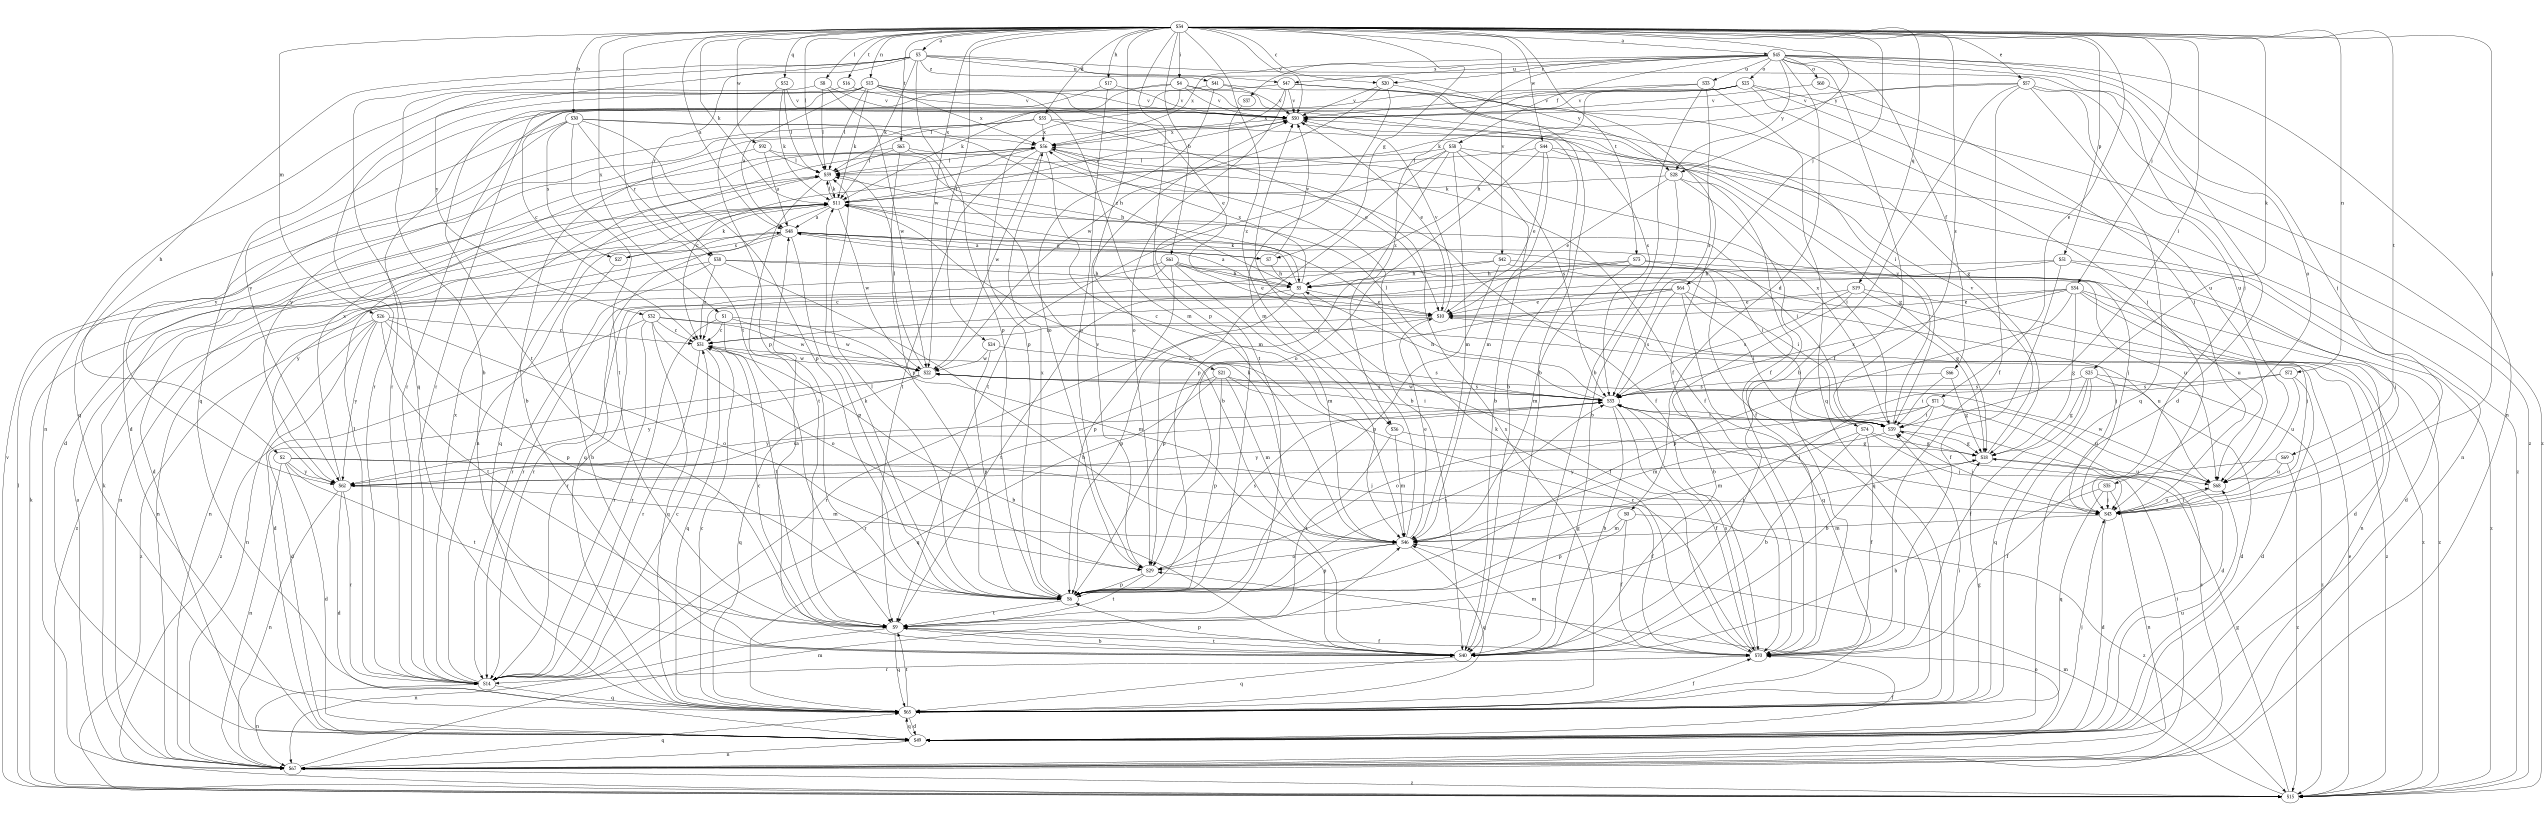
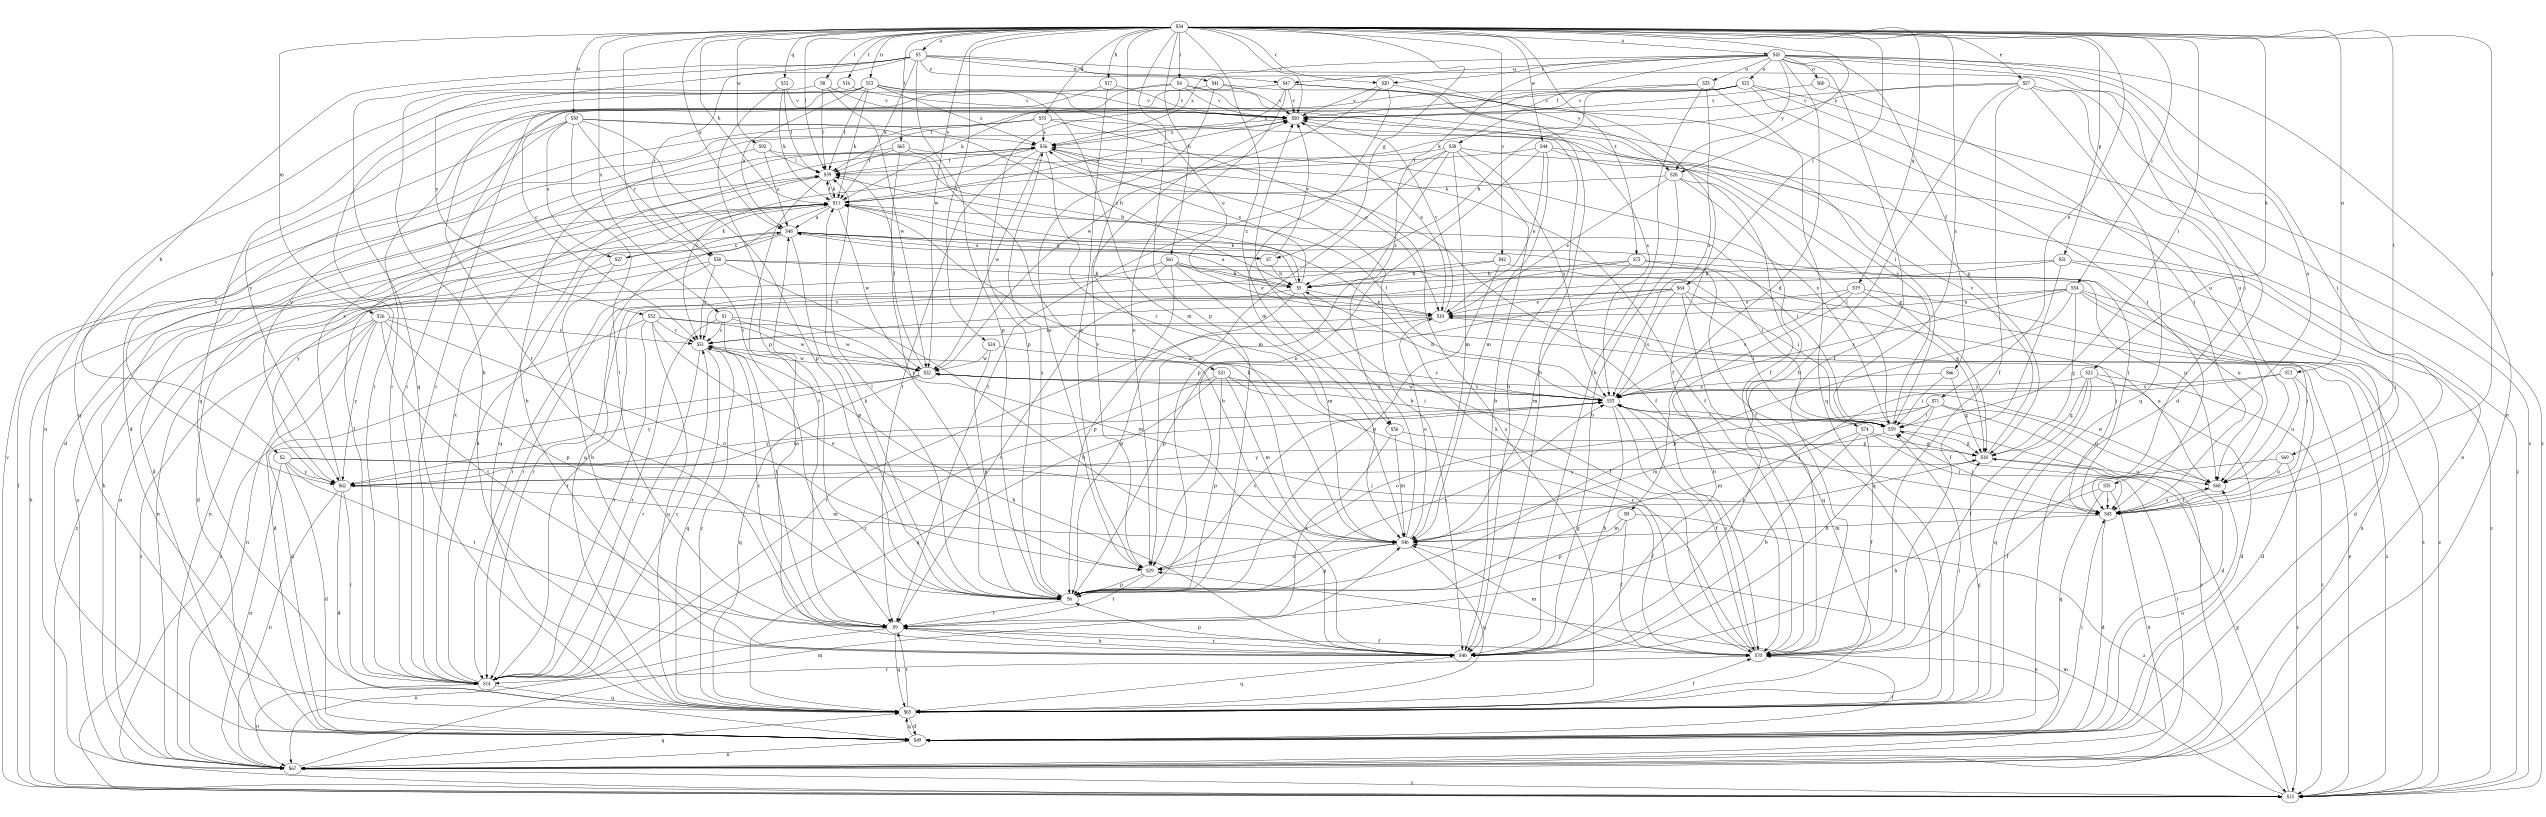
node "S37": removed
edge "S42" -> "S49": now "S27" -> "S49"
